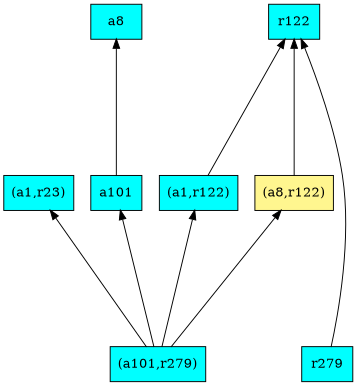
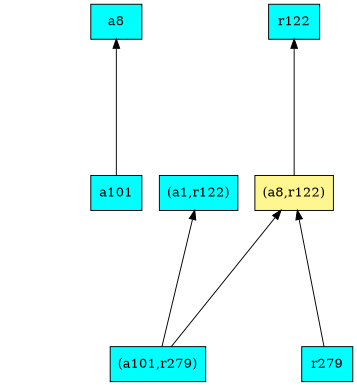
edge "(a1,r122)" -> "r122": removed
node "(a1,r23)": removed
edge "r279" -> "r122": now "r279" -> "(a8,r122)"
edge "(a101,r279)" -> "a101": removed
